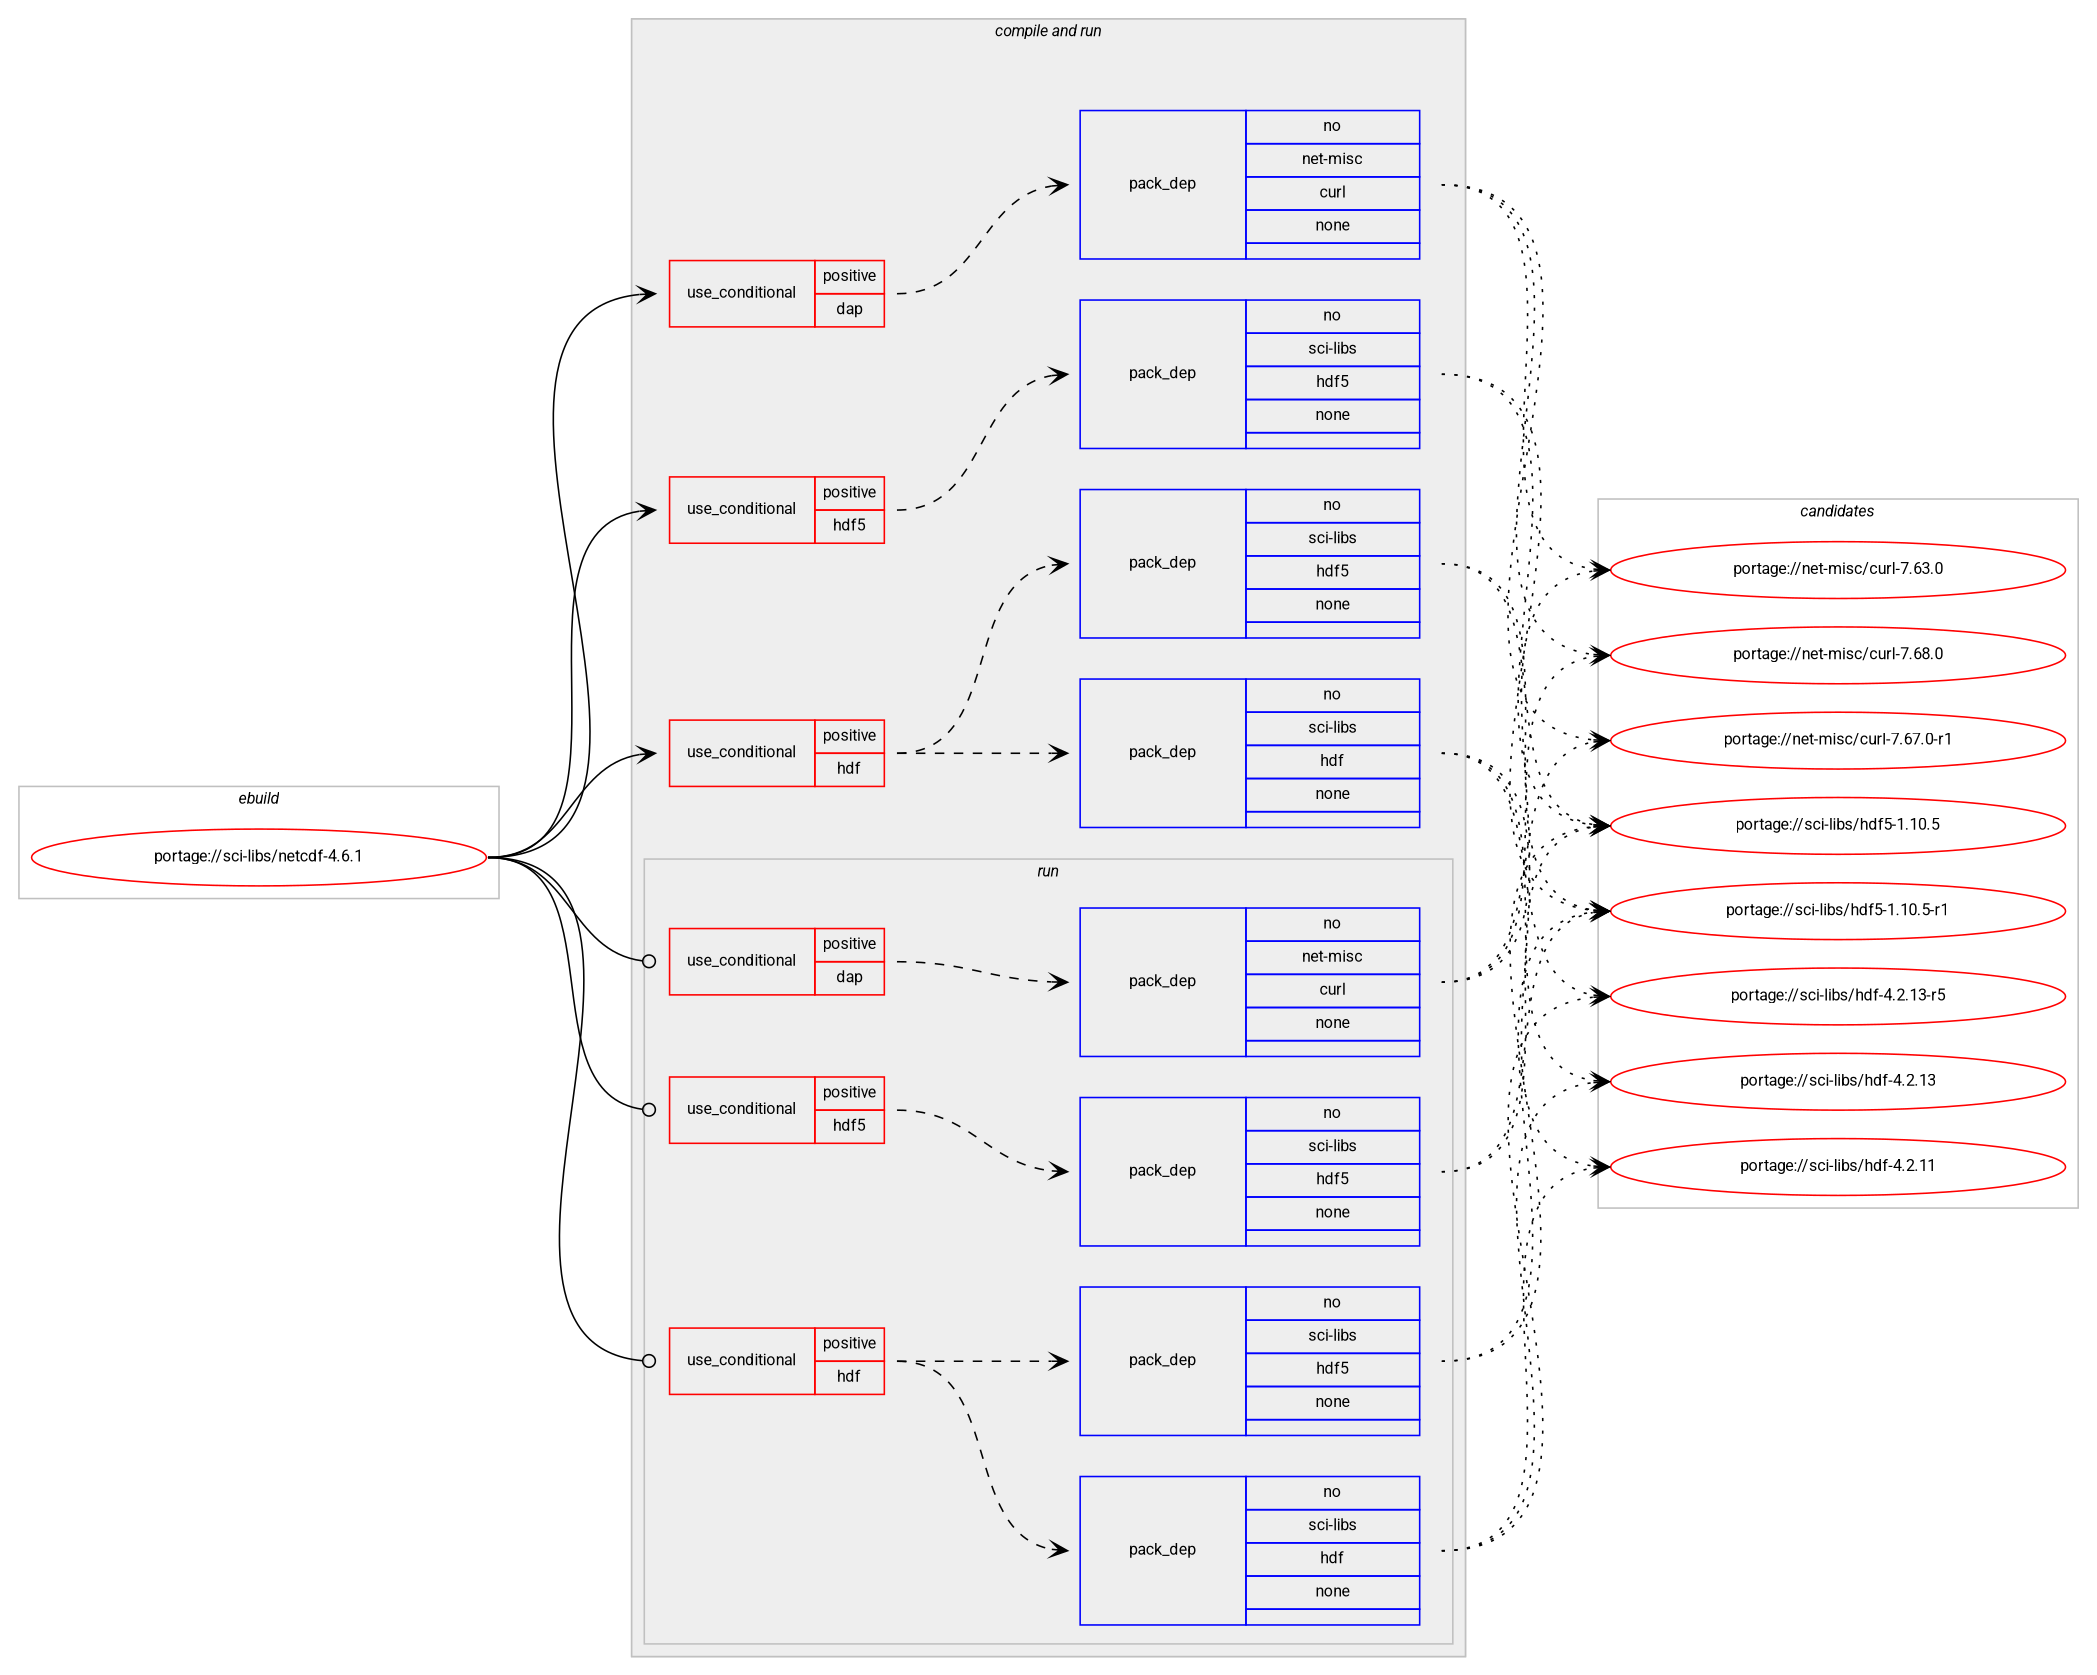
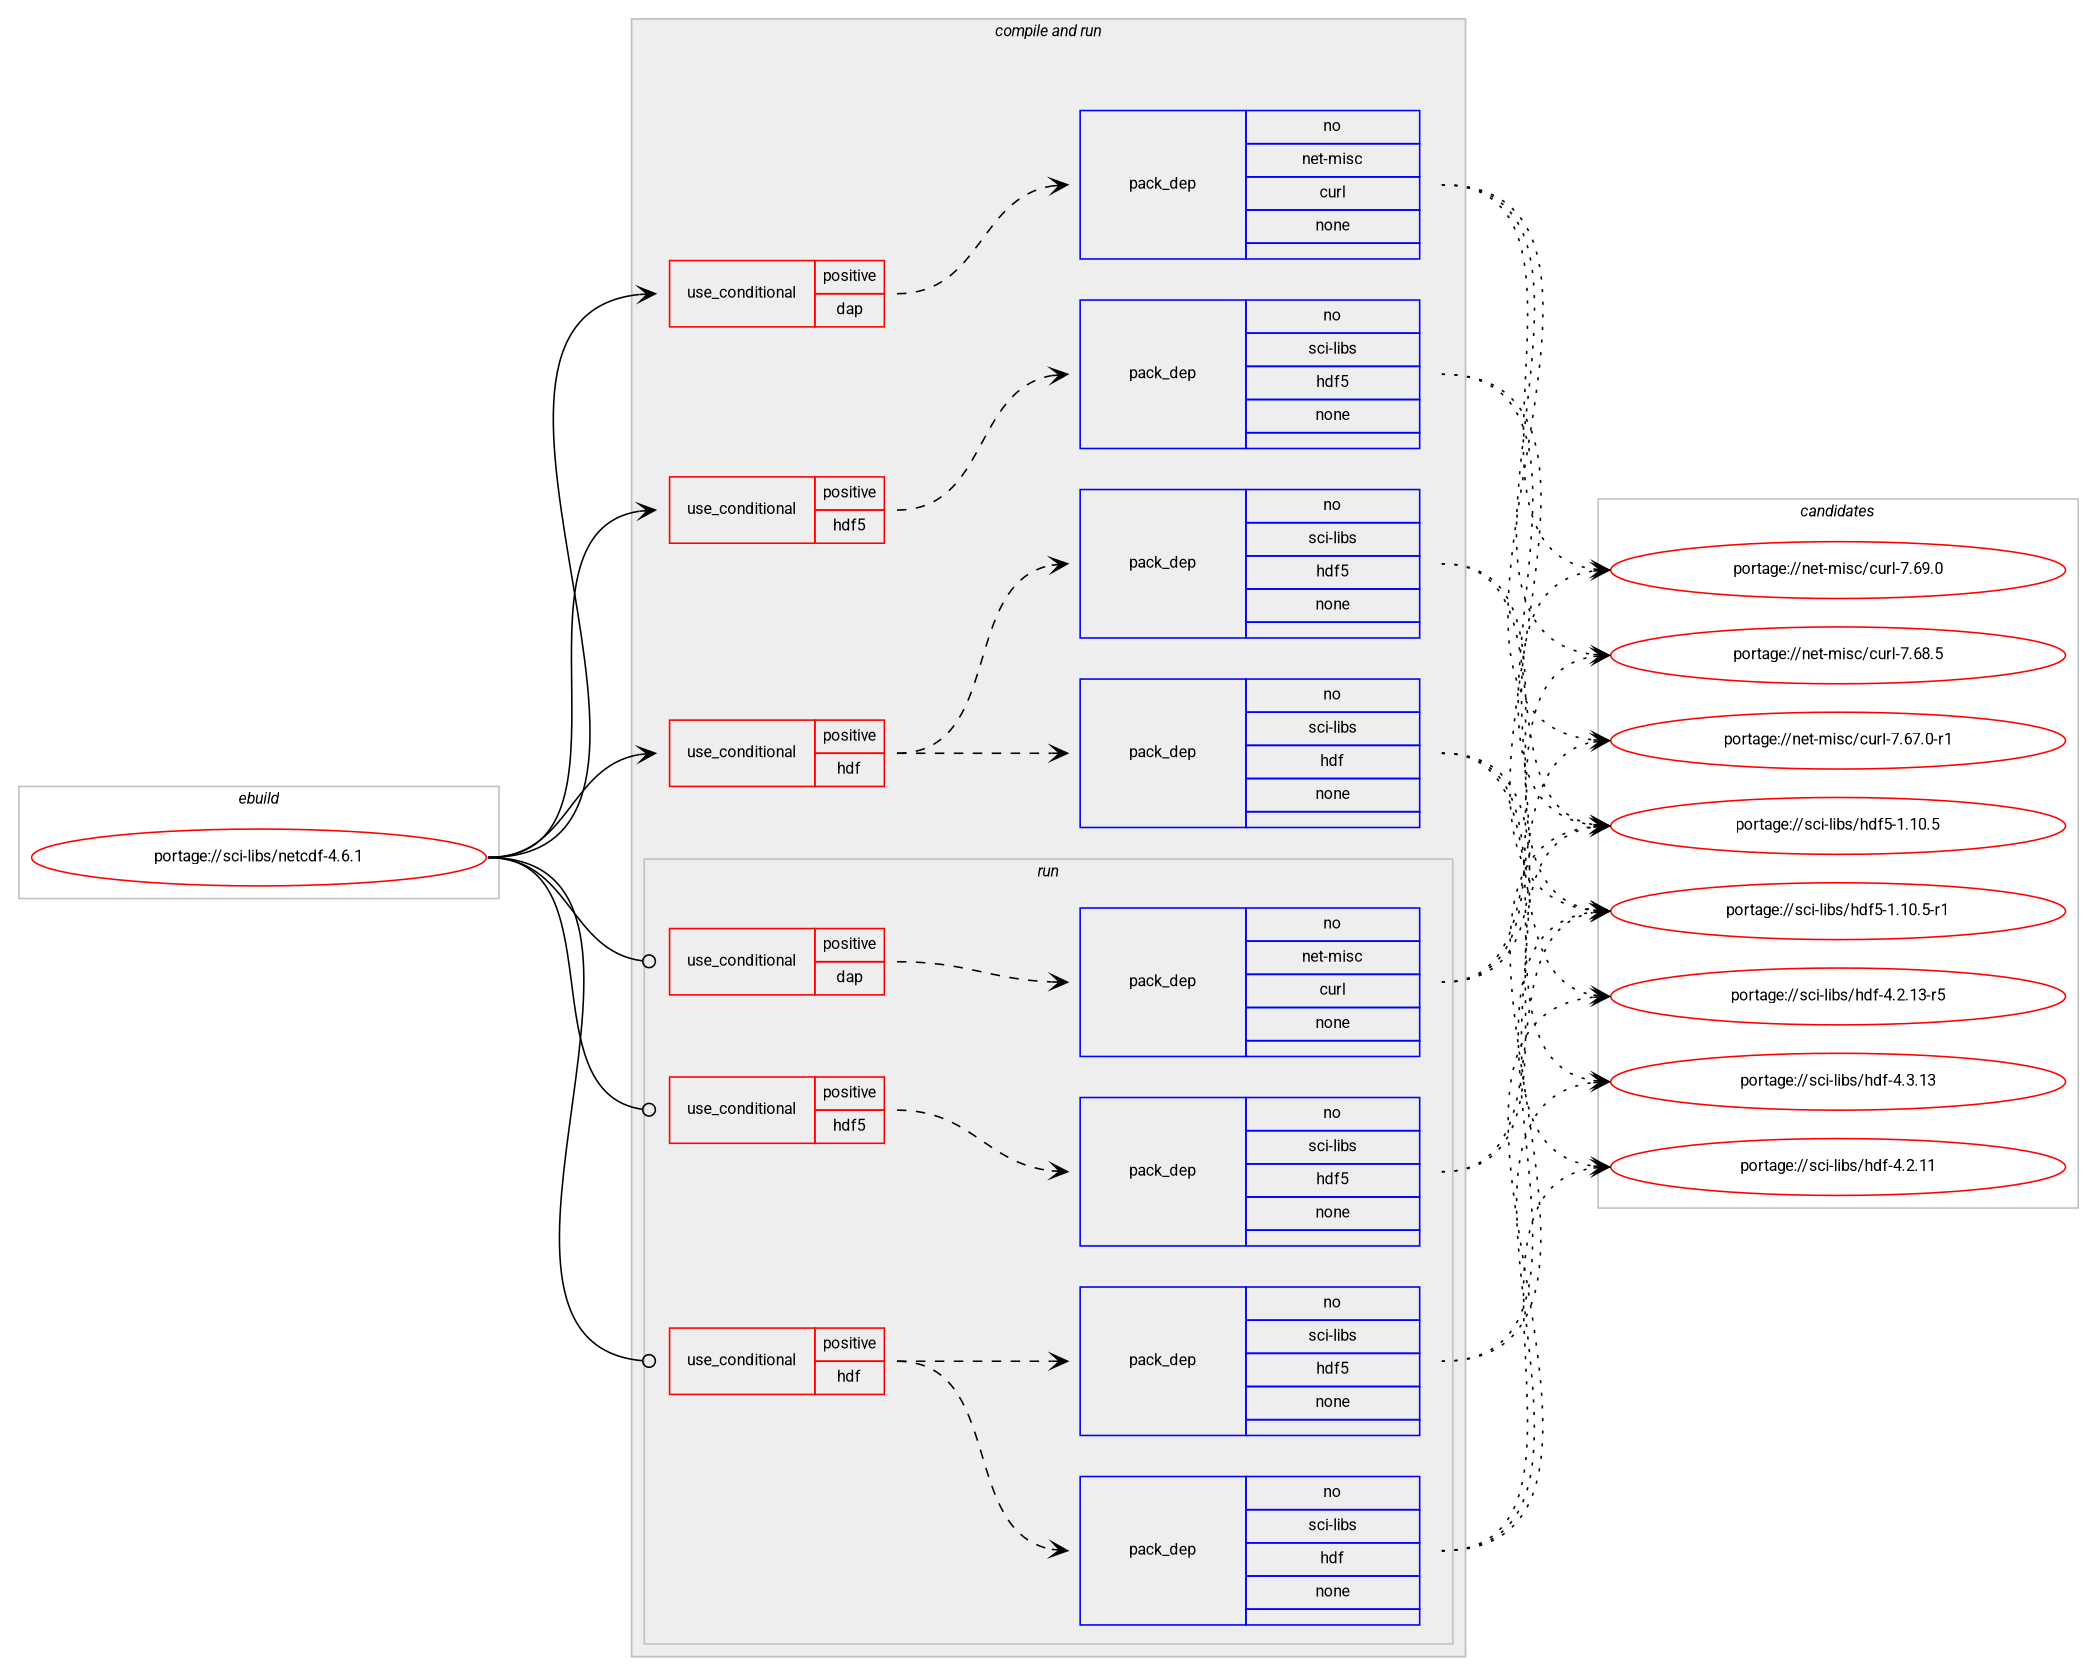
node "portage://net-misc/curl-7.63.0": label "portage://net-misc/curl-7.63.0" -> "portage://net-misc/curl-7.69.0"
node "portage://net-misc/curl-7.68.0": label "portage://net-misc/curl-7.68.0" -> "portage://net-misc/curl-7.68.5"
node "portage://sci-libs/hdf-4.2.13": label "portage://sci-libs/hdf-4.2.13" -> "portage://sci-libs/hdf-4.3.13"
